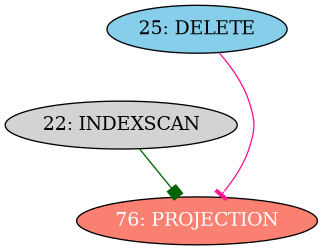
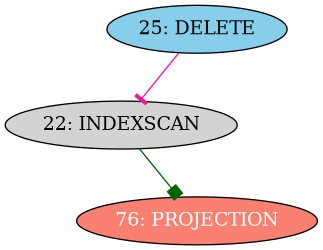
edge "25: DELETE" -> "76: PROJECTION": now "25: DELETE" -> "22: INDEXSCAN"
